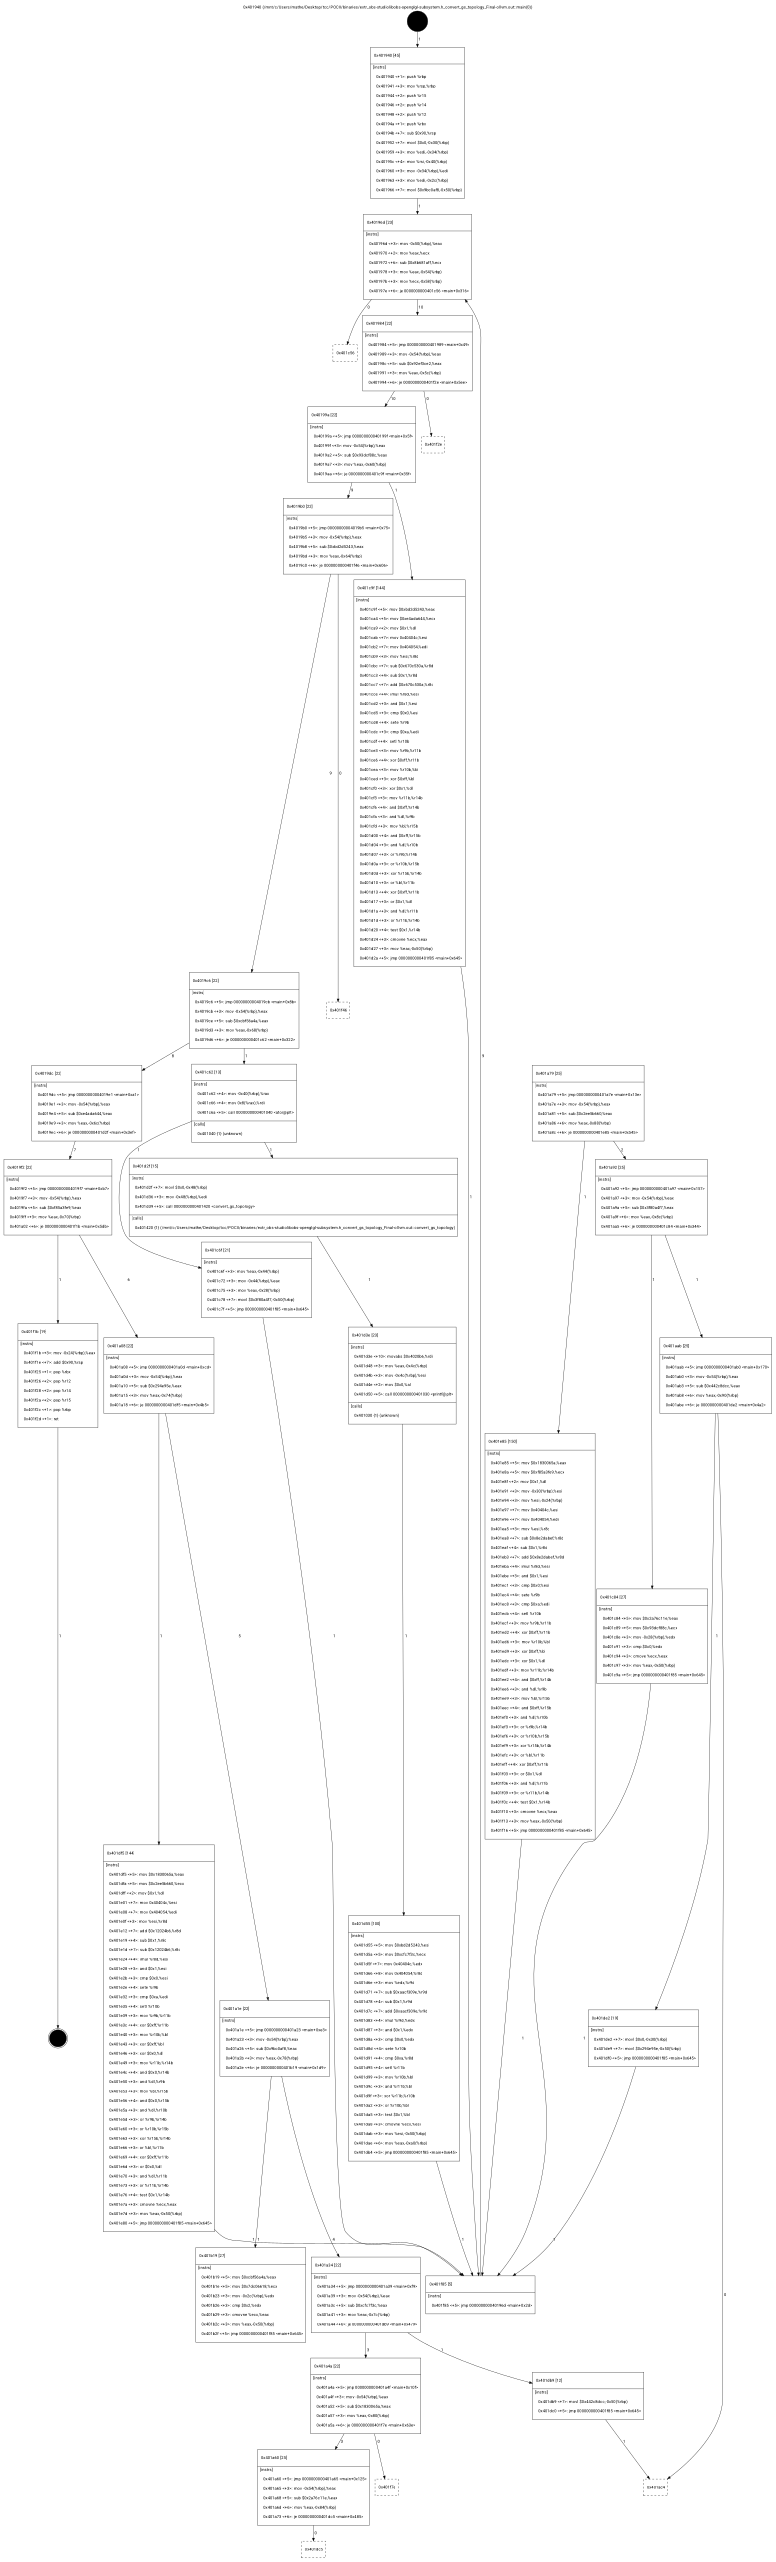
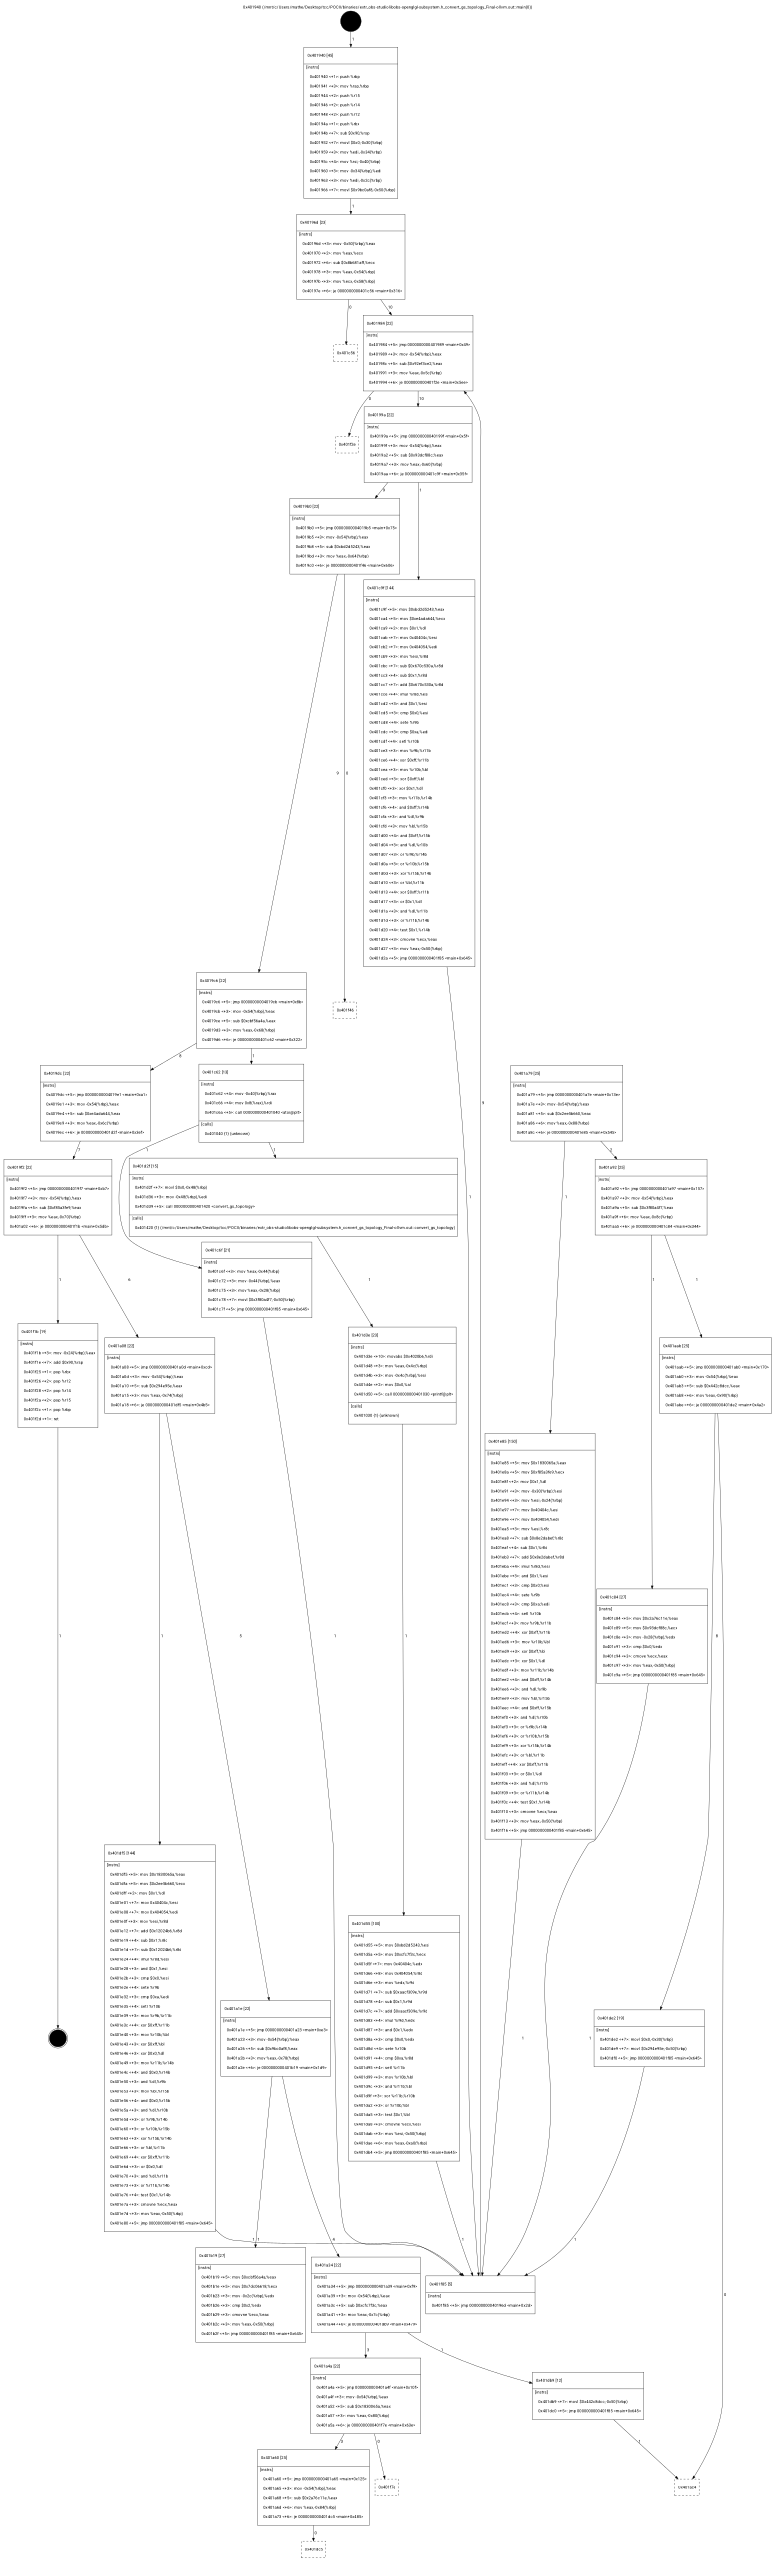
edge "0x401f85 [5]" -> "0x40196d [23]": now "0x401f85 [5]" -> "0x401984 [22]"
edge "0x401aab [25]" -> "0x401de2 [19]": label " 1" -> " 8"
